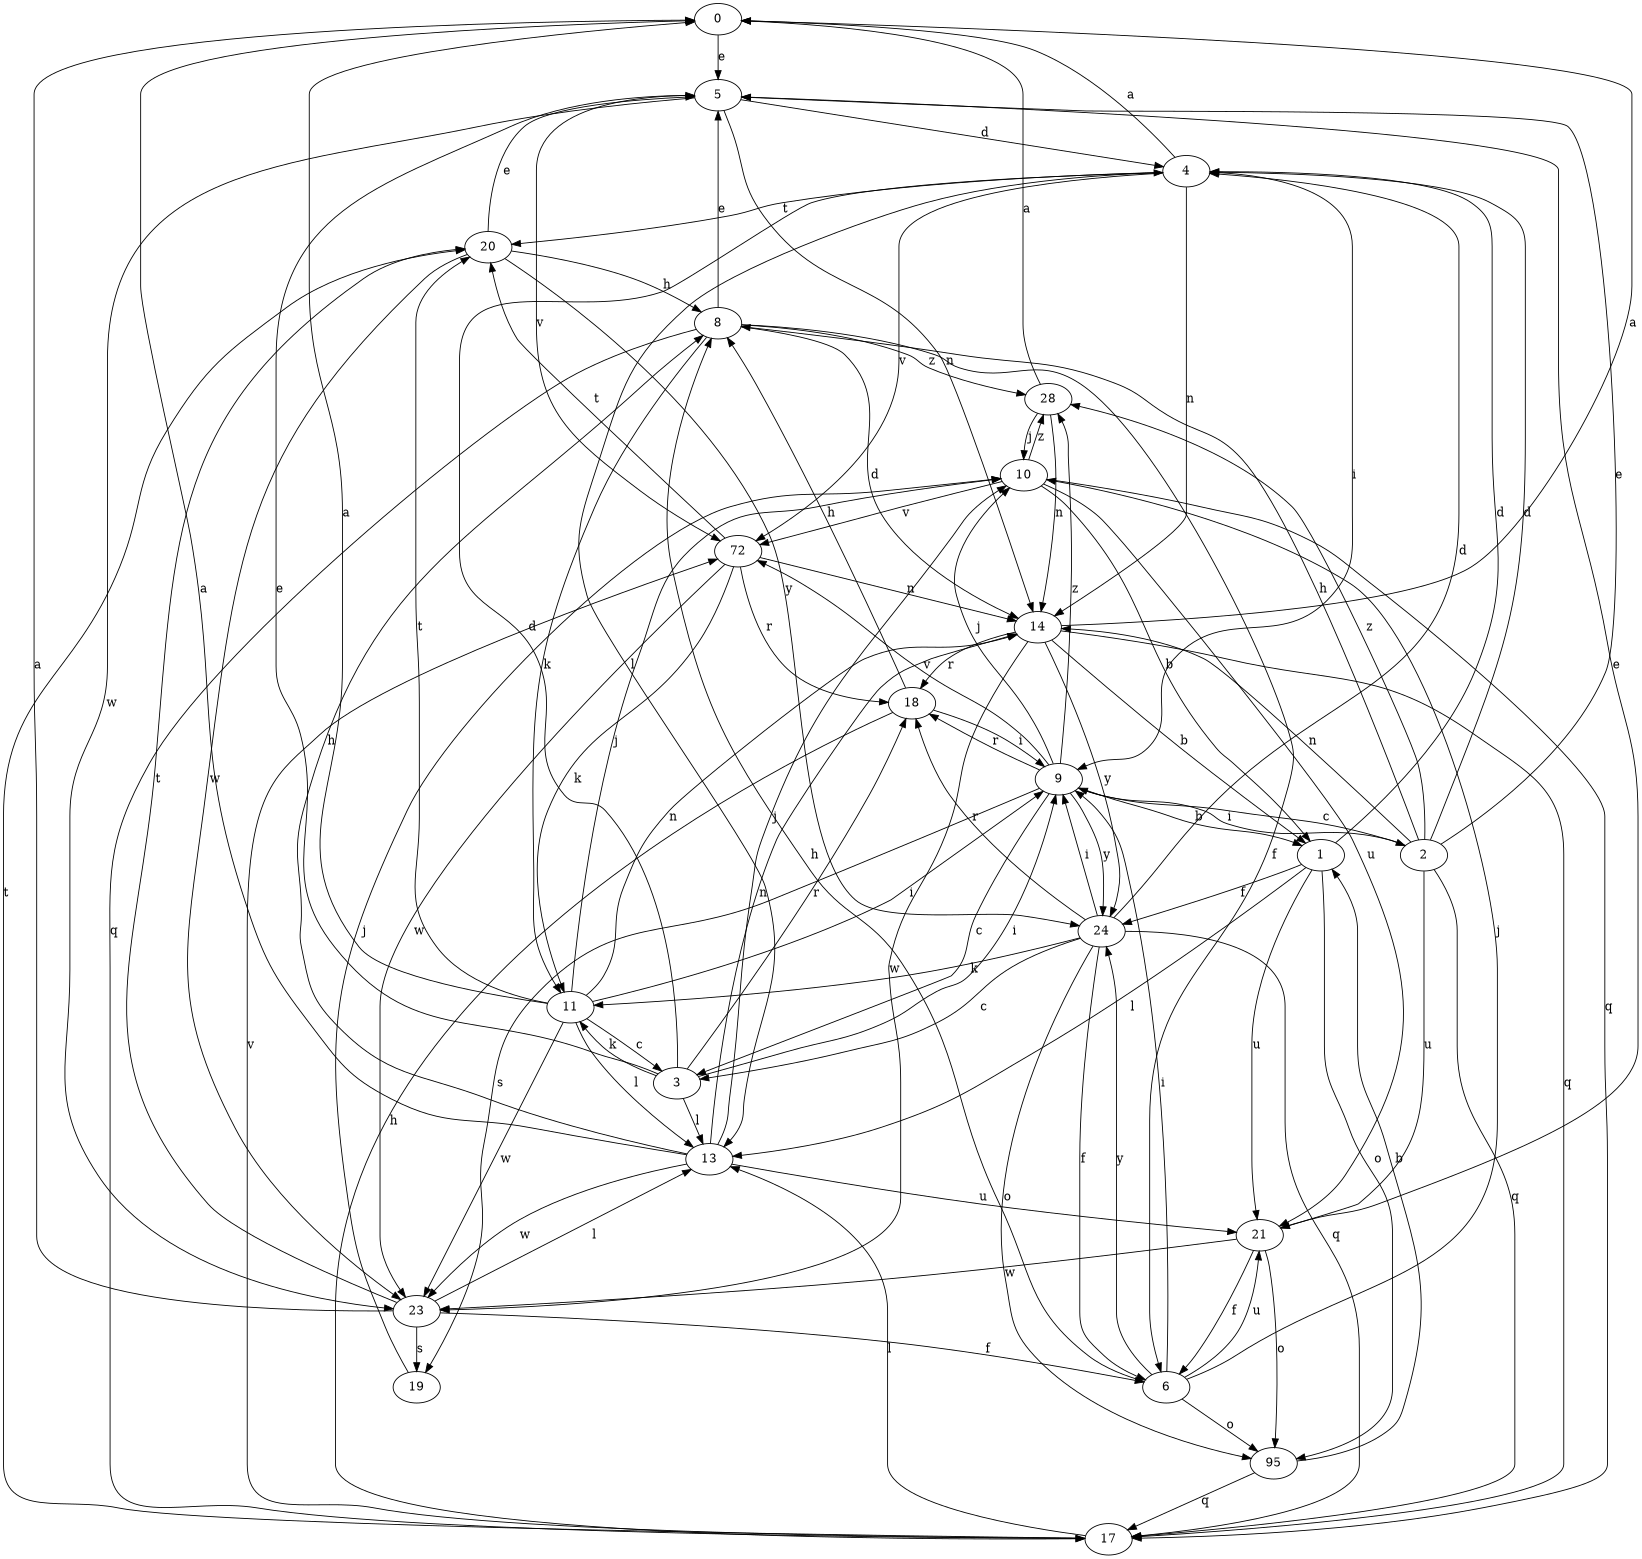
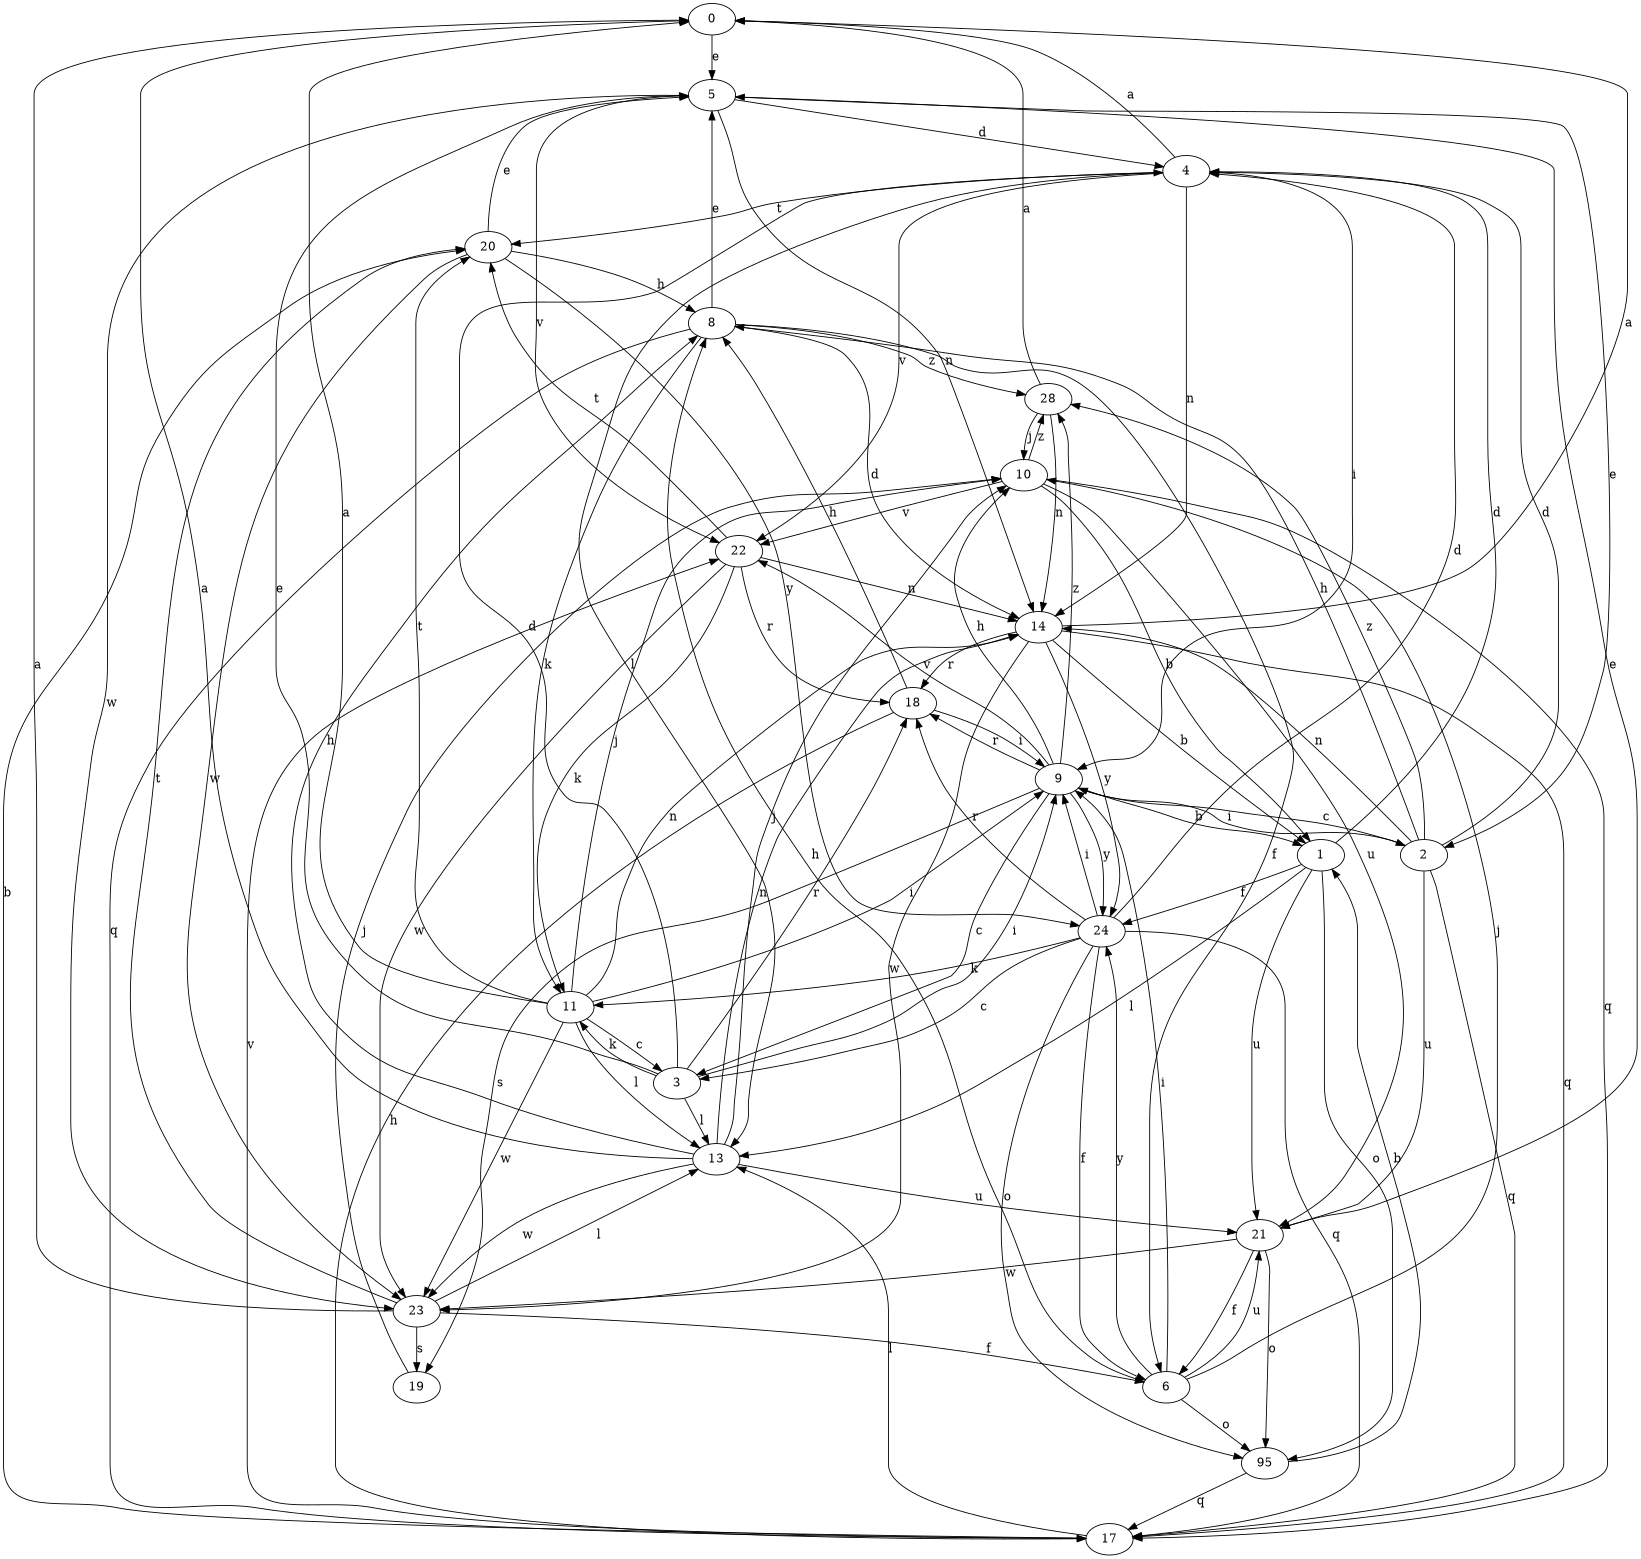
edge "2" -> "5": reversed
node "72": label "72" -> "22"
edge "9" -> "10": label "j" -> "h"
edge "17" -> "20": label "t" -> "b"
